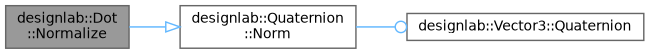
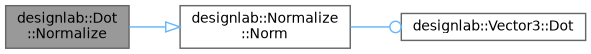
node "designlab::Quaternion ::Norm": label "designlab::Quaternion ::Norm" -> "designlab::Normalize ::Norm"
node "designlab::Vector3::Quaternion": label "designlab::Vector3::Quaternion" -> "designlab::Vector3::Dot"
